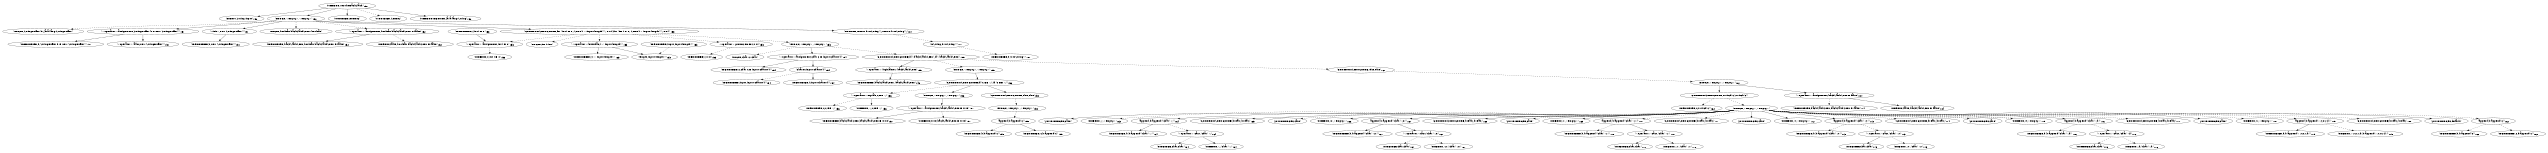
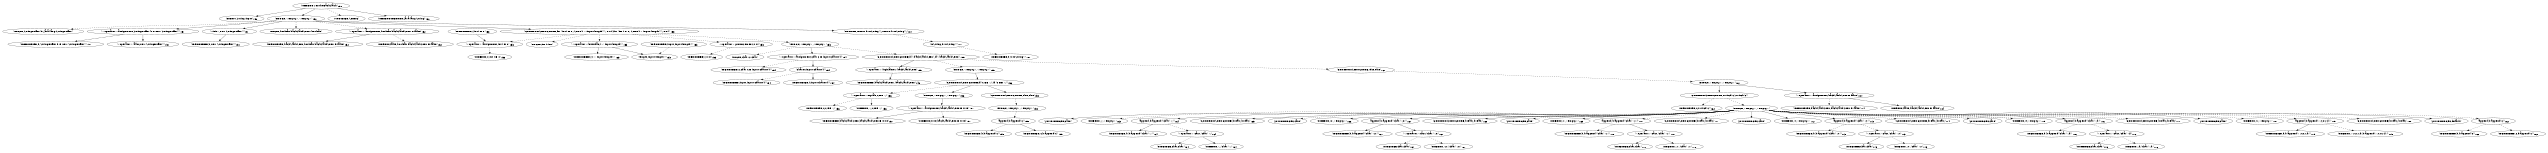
node "(MODIFIER,PUBLIC)": removed
edge "(<operator>.assignment,char c = input.charAt(i))" -> "(IDENTIFIER,c,char c = input.charAt(i))": style solid -> dashed
